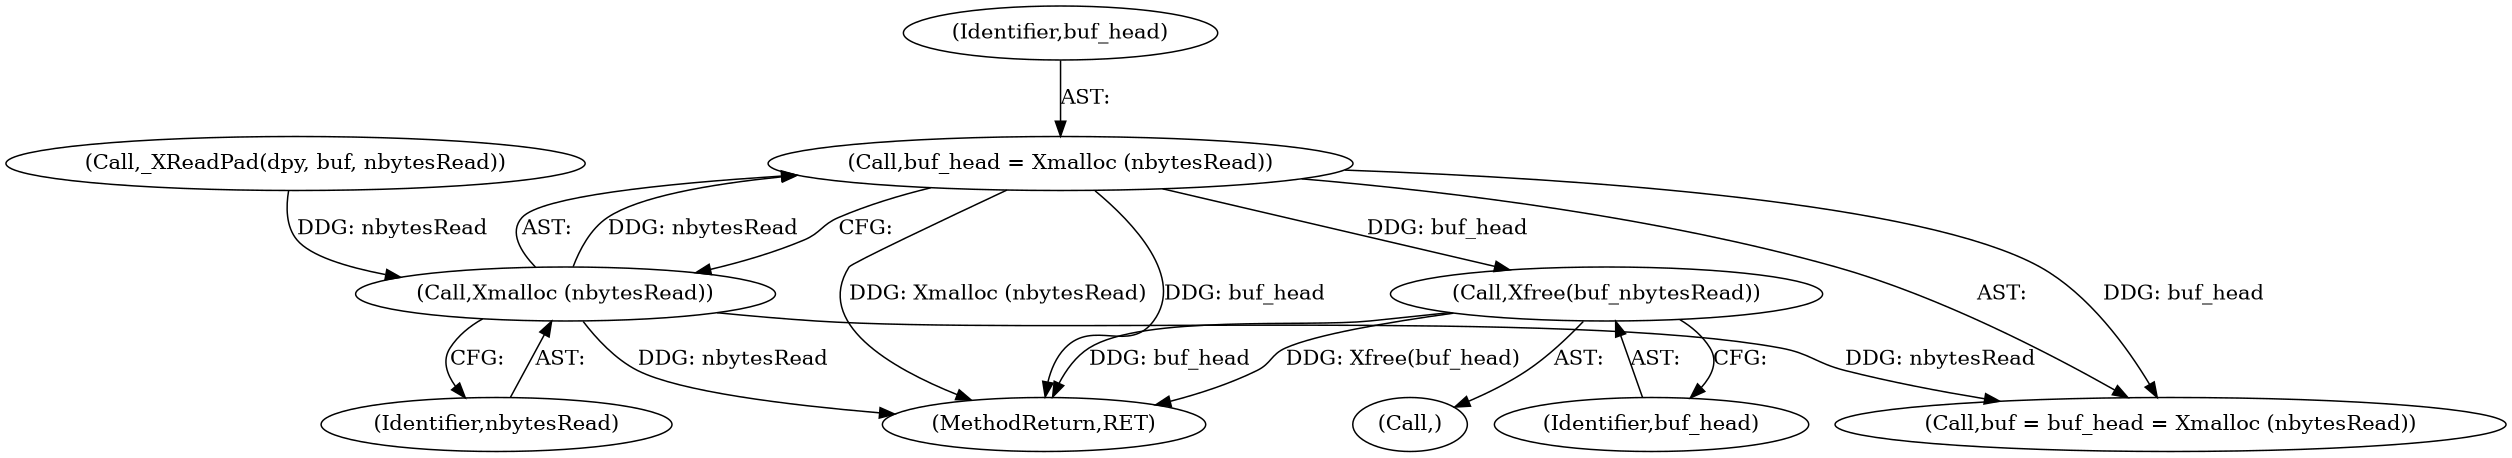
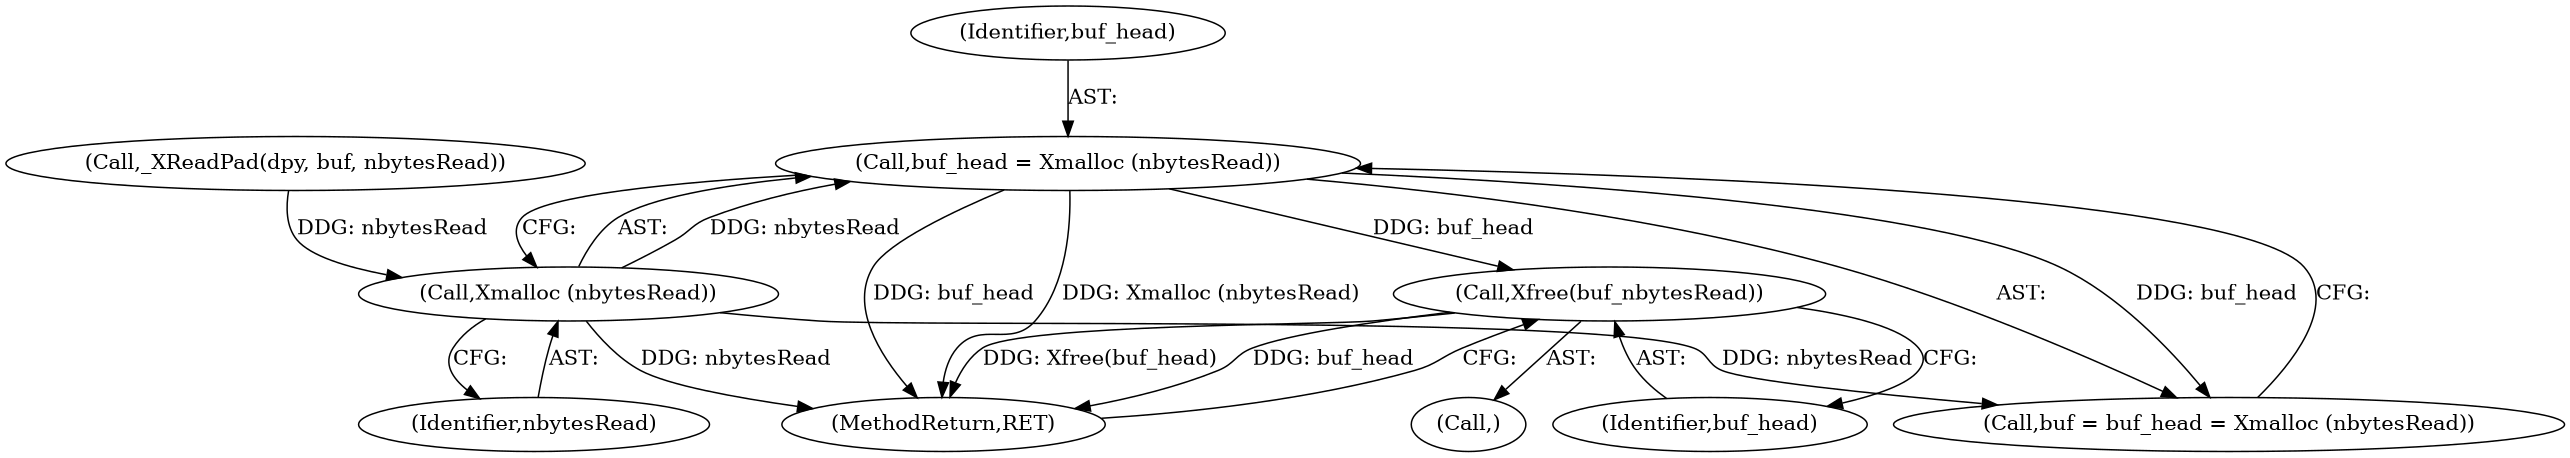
edge "(Call,buf = buf_head = Xmalloc (nbytesRead))" -> "(Call,buf_head = Xmalloc (nbytesRead))": added, label "CFG:"
edge "(MethodReturn,RET)" -> "(Call,Xfree(buf_nbytesRead))": added, label "CFG:"
